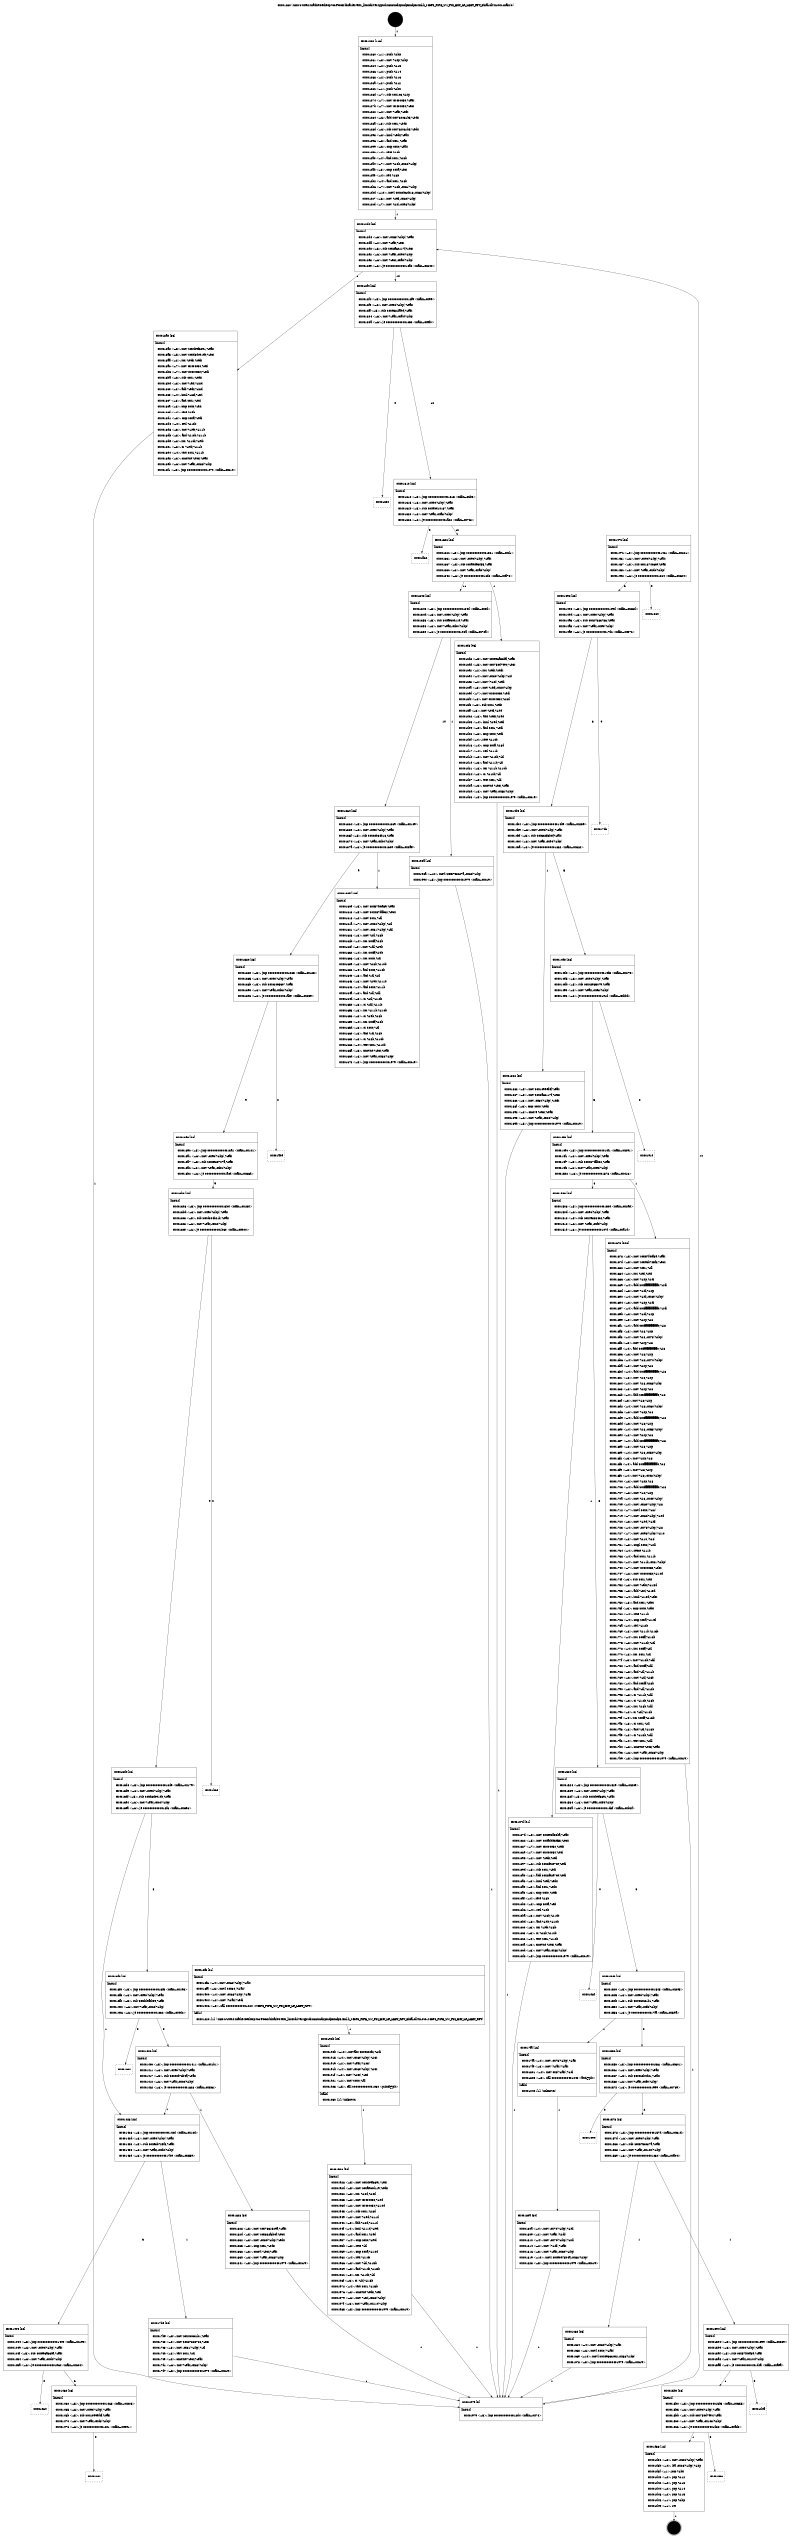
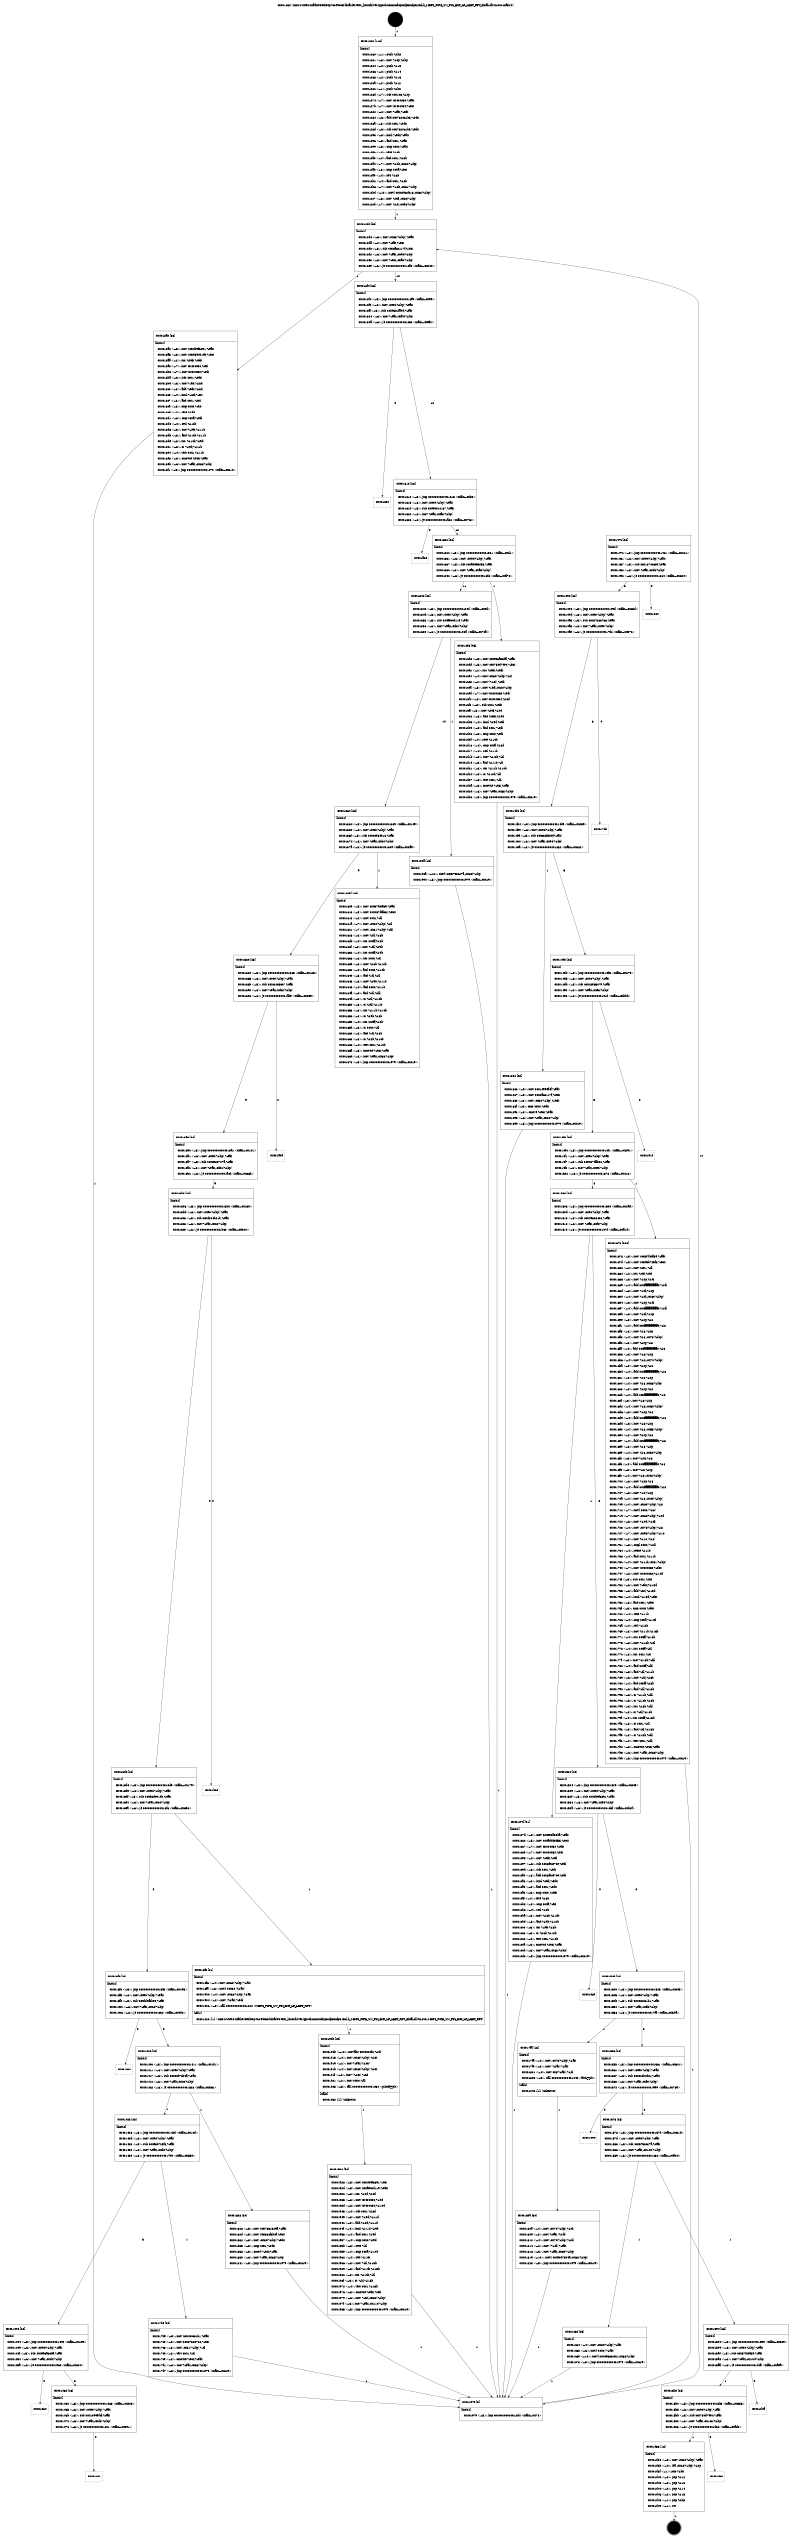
edge "0x4013d4 [28]" -> "0x401428 [28]": now "0x4013d4 [28]" -> "0x4018f6 [21]"
